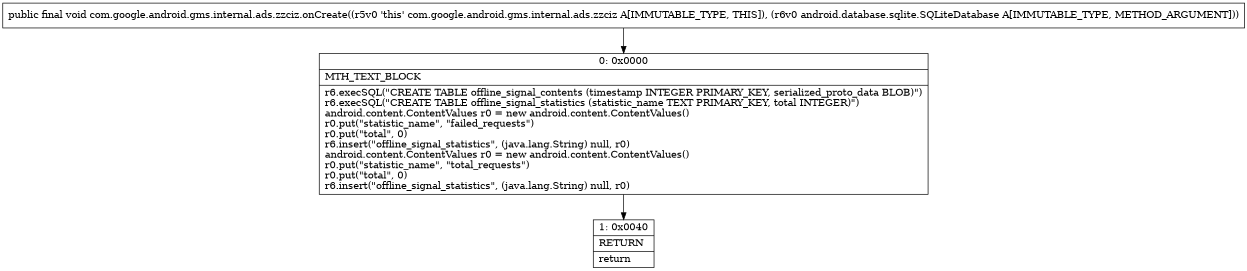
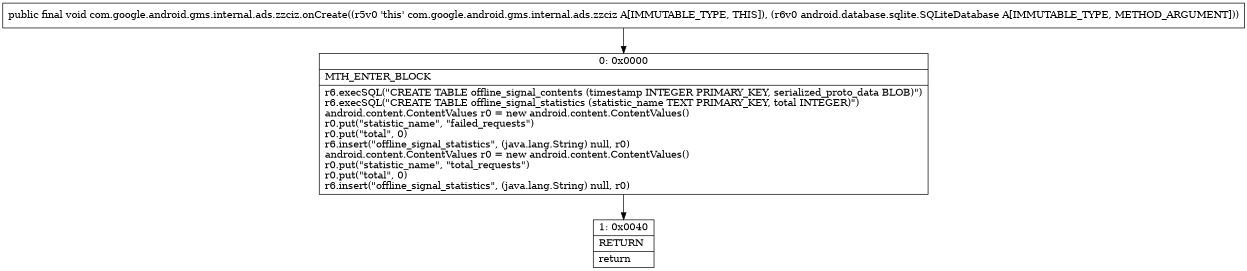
node "0: 0x0000": text "MTH_TEXT_BLOCK" -> "MTH_ENTER_BLOCK"
